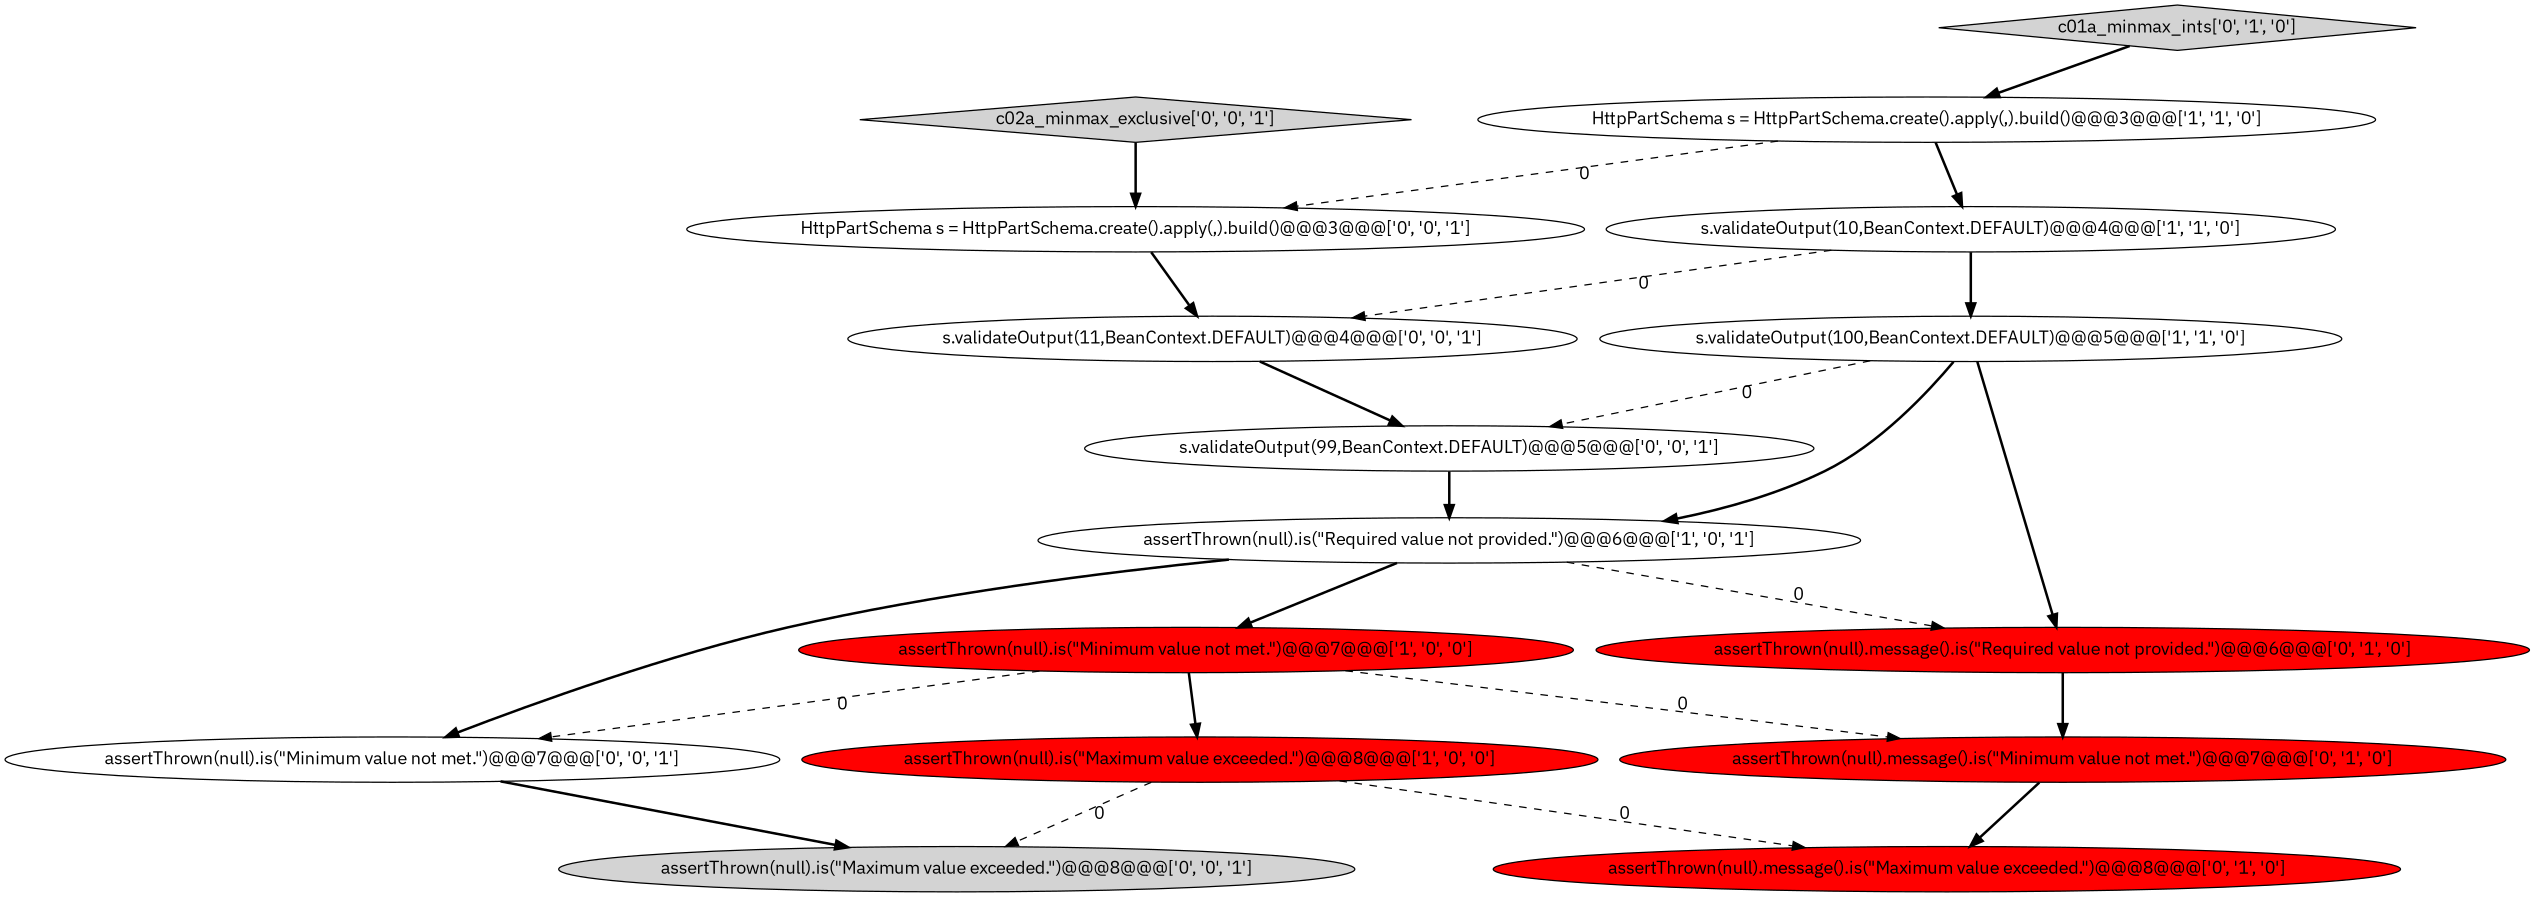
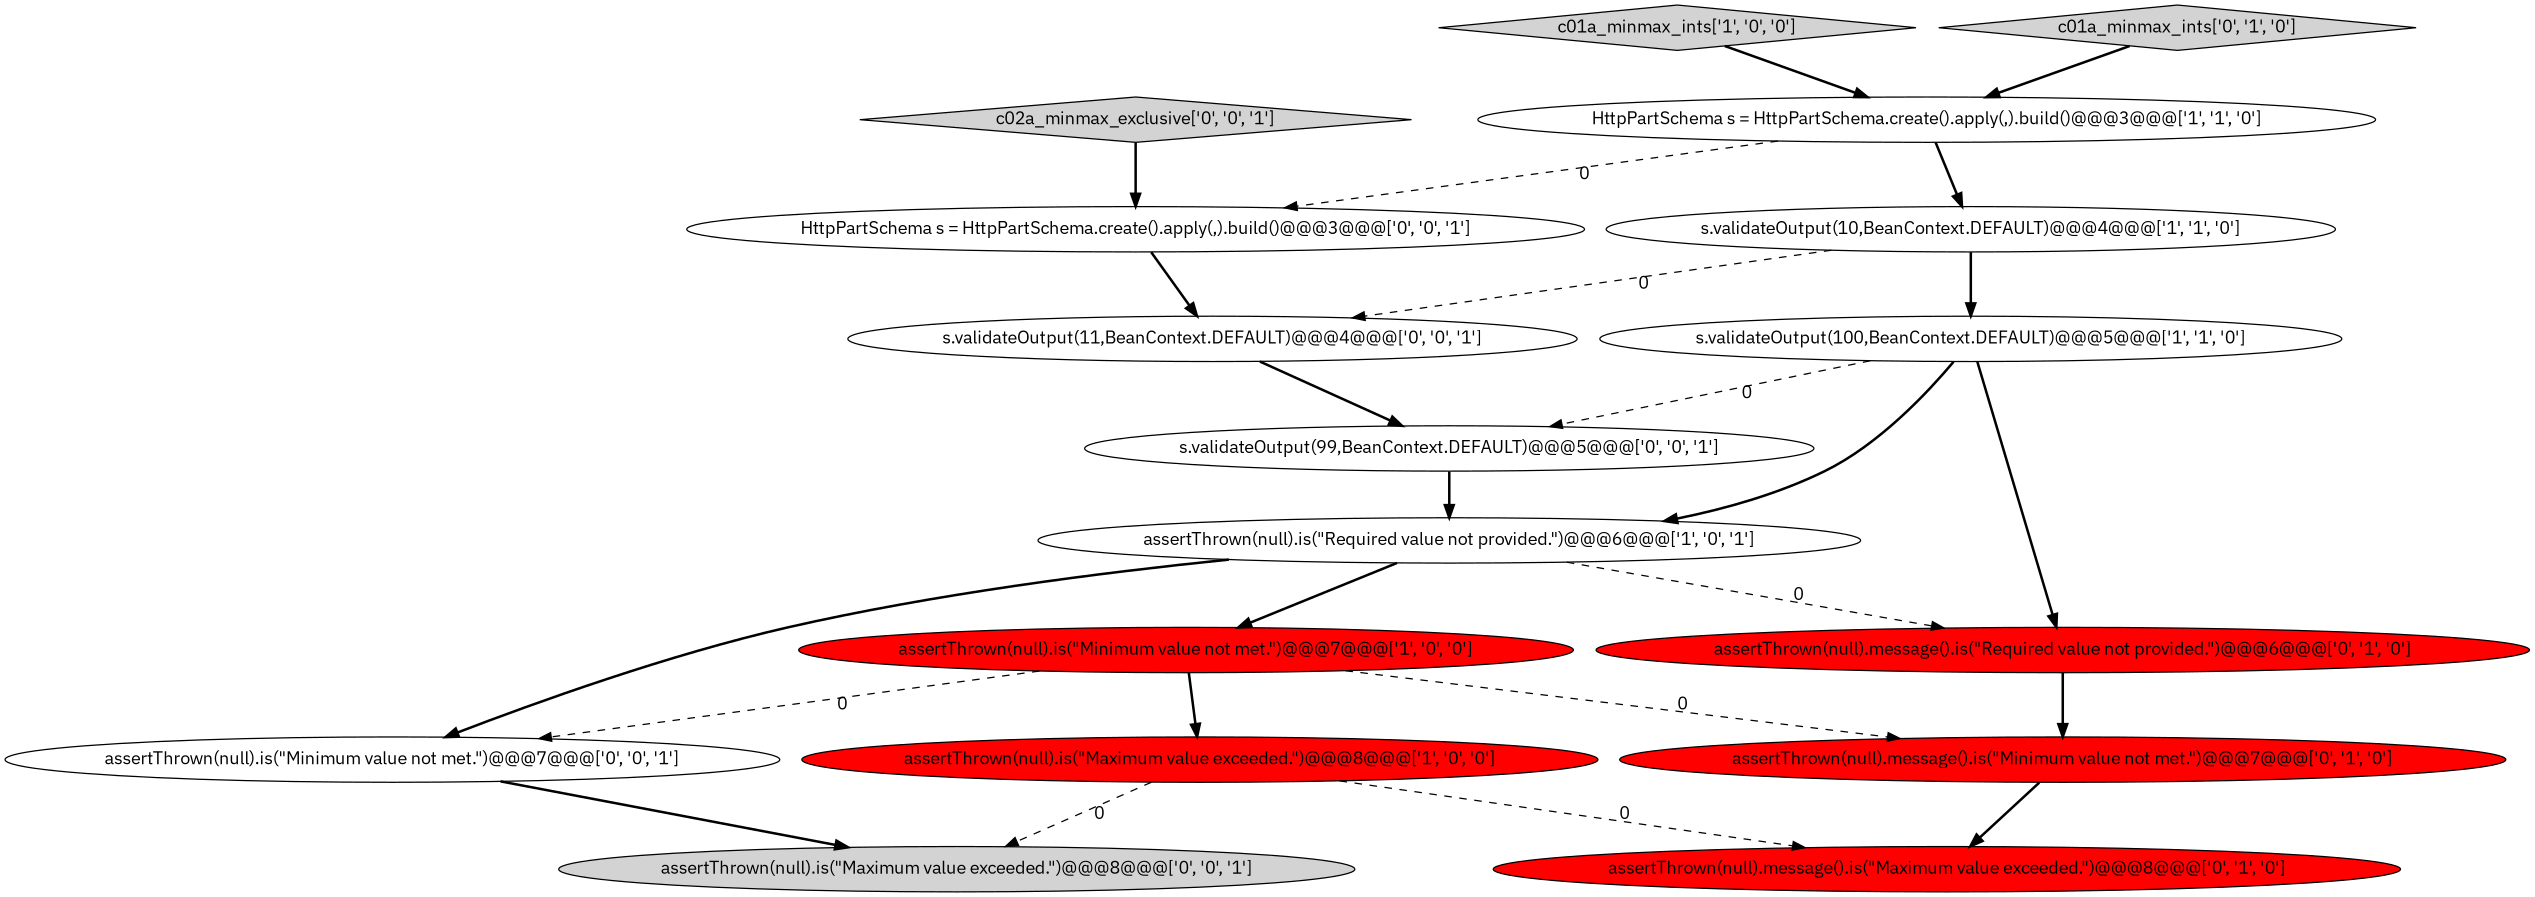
node "c01a_minmax_ints['1', '0', '0']": added
